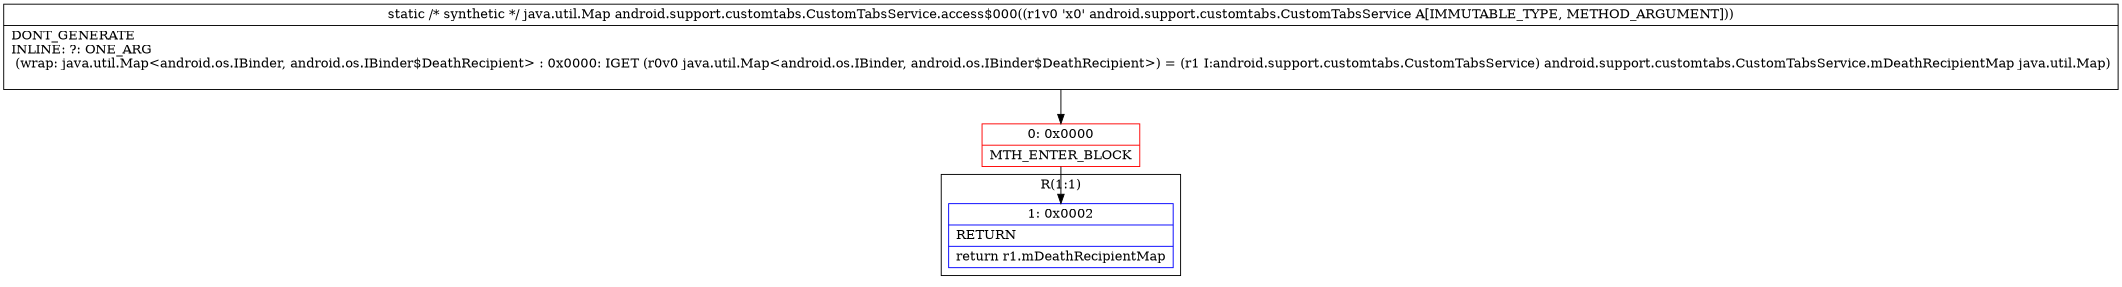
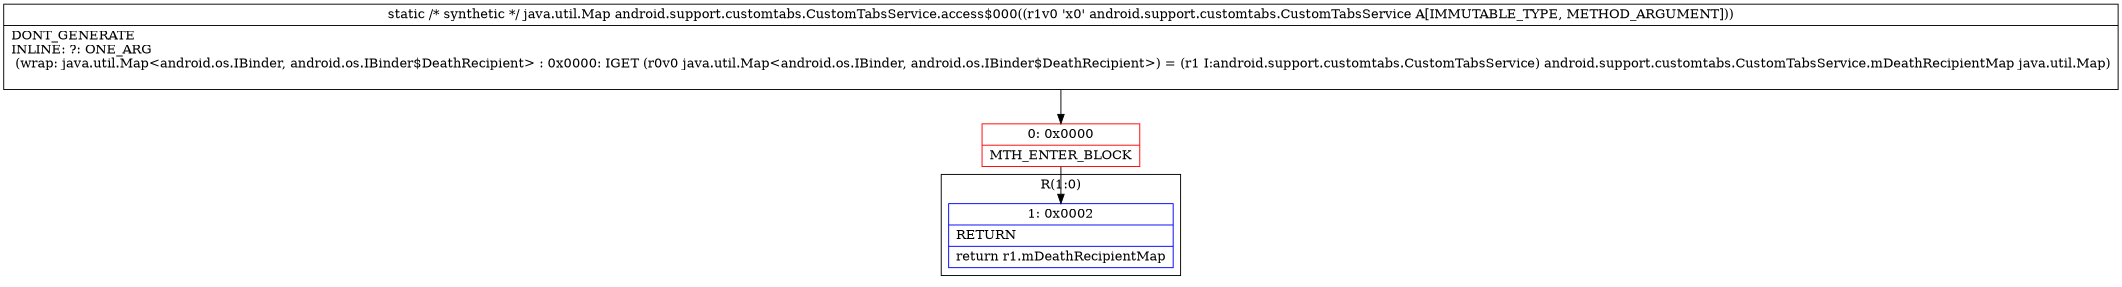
cluster "R(1:1)": label "R(1:1)" -> "R(1:0)"
